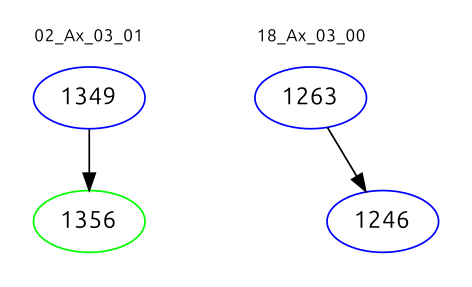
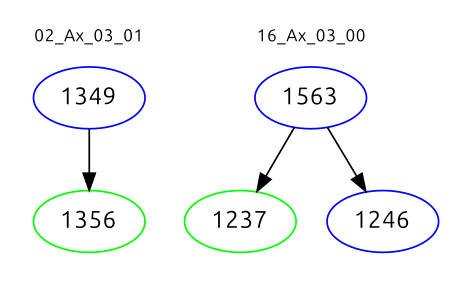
cluster "18_Ax_03_00": label "18_Ax_03_00" -> "16_Ax_03_00"
node "1263": label "1263" -> "1563"
node "1237": added
